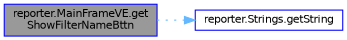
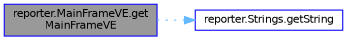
node "reporter.MainFrameVE.get ShowFilterNameBttn": label "reporter.MainFrameVE.get ShowFilterNameBttn" -> "reporter.MainFrameVE.get MainFrameVE"
